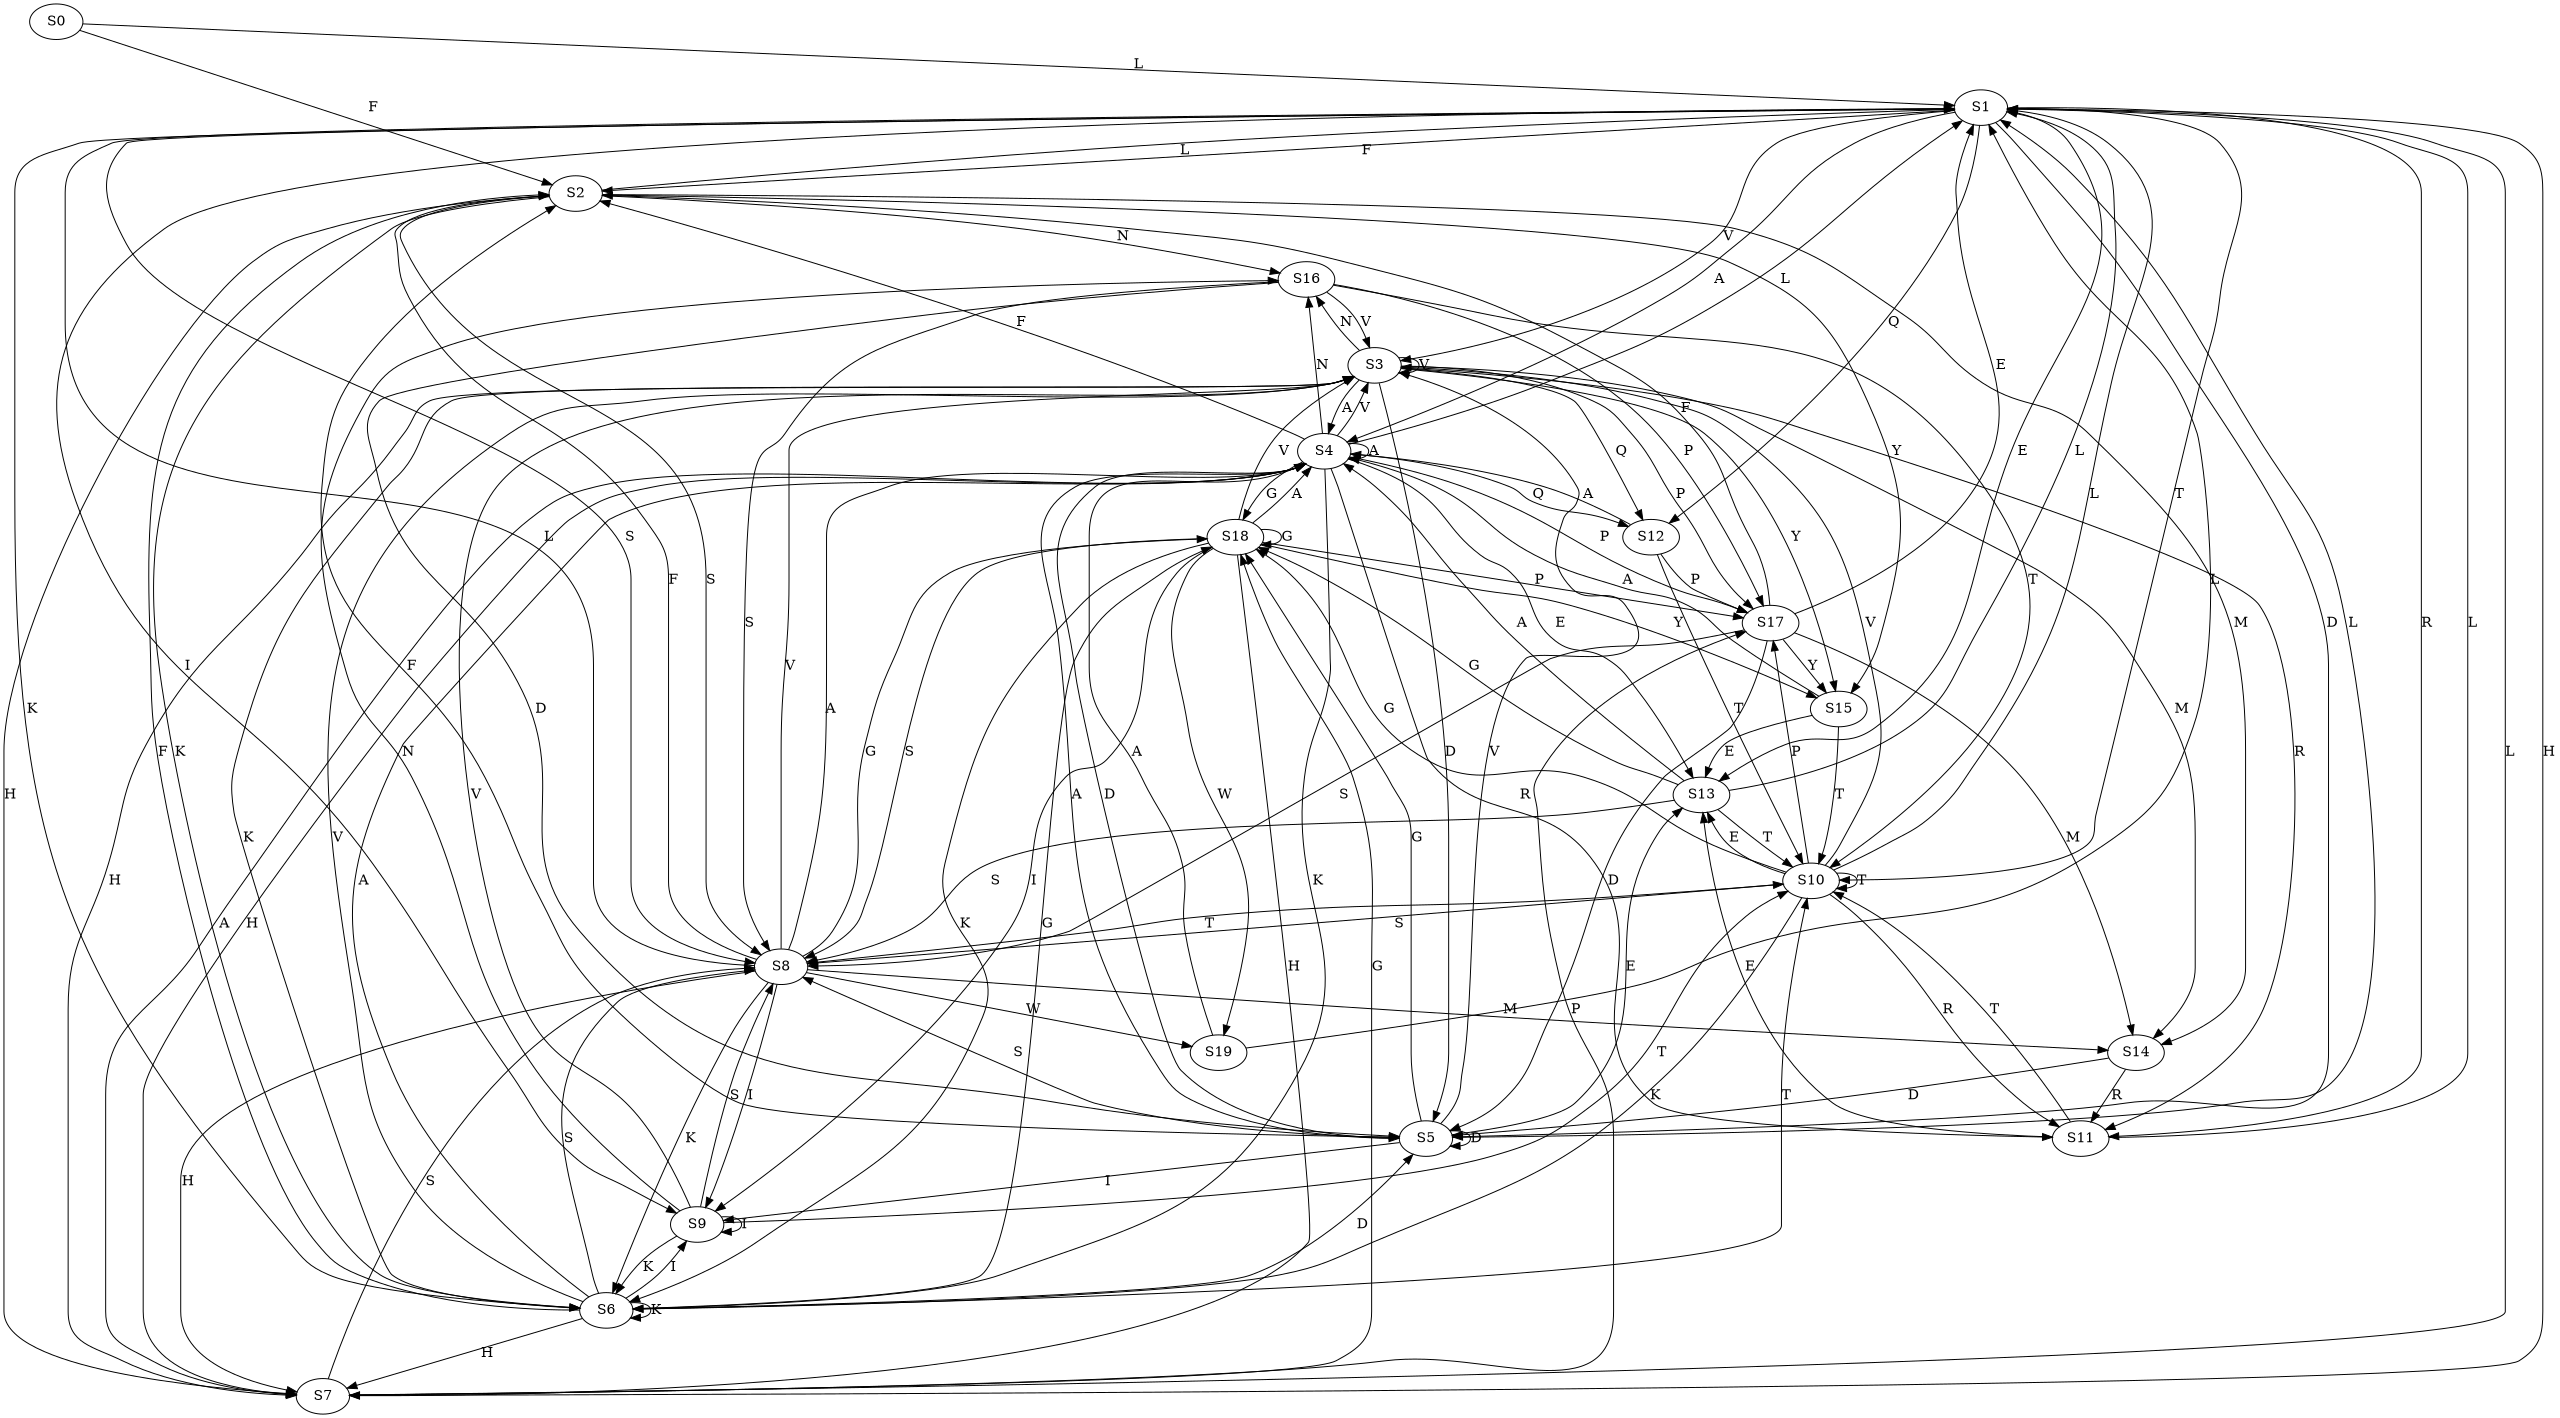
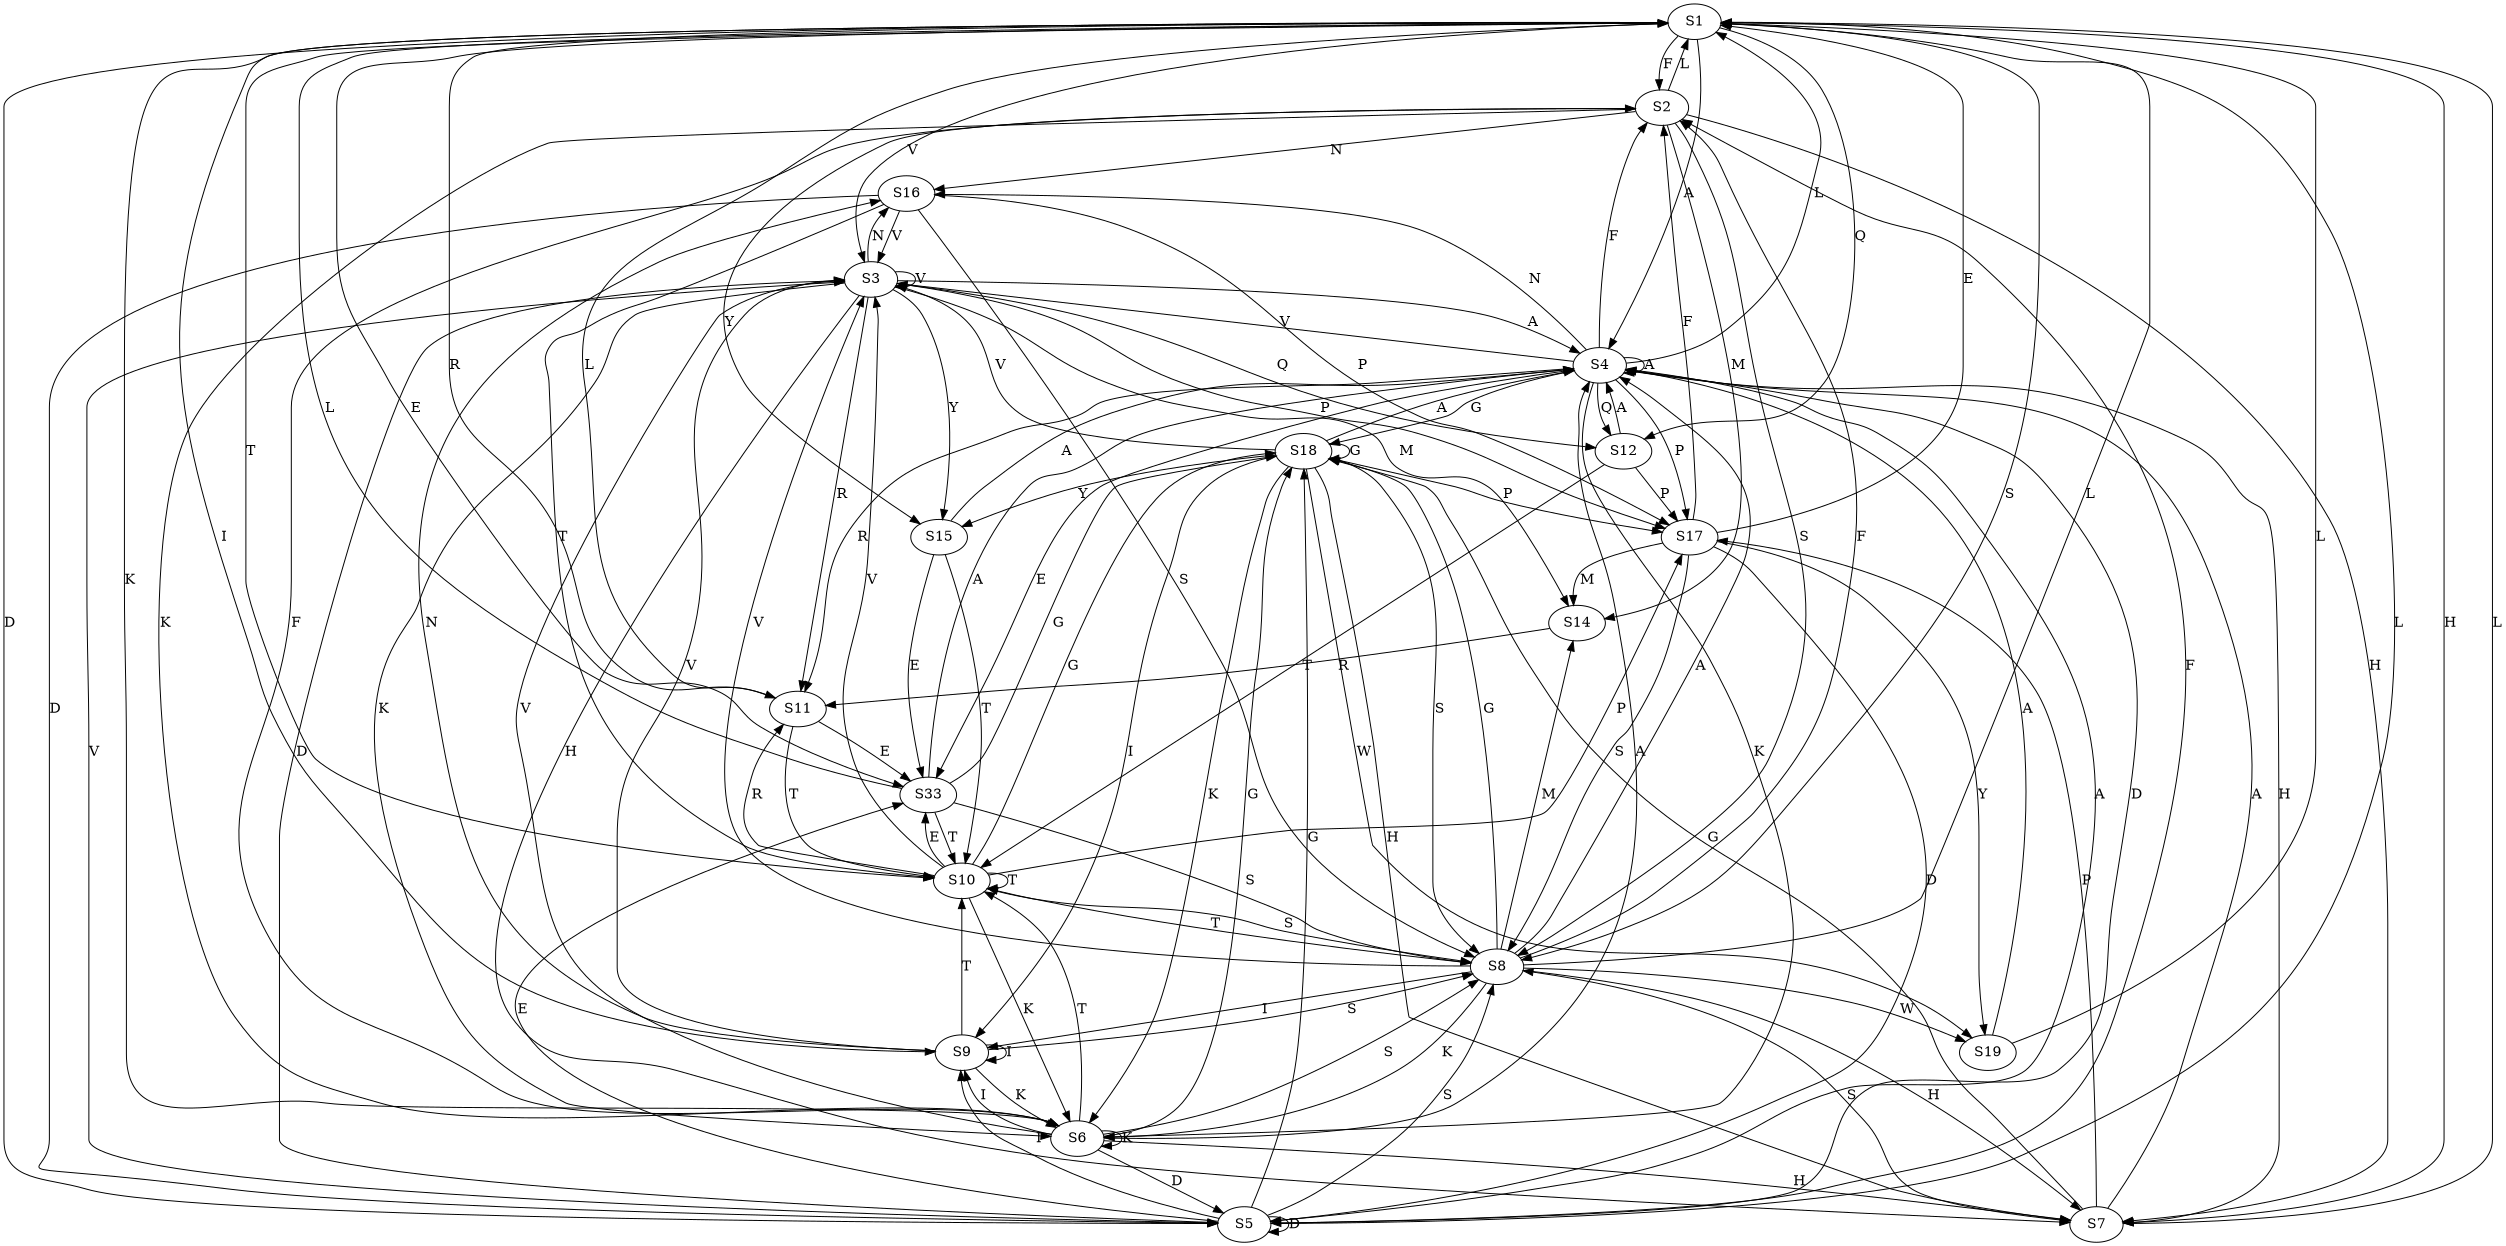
node "S0": removed
edge "S10" -> "S1": removed, label "L"
edge "S17" -> "S15": now "S17" -> "S19"
node "S13": label "S13" -> "S33"
edge "S14" -> "S5": removed, label "D"
